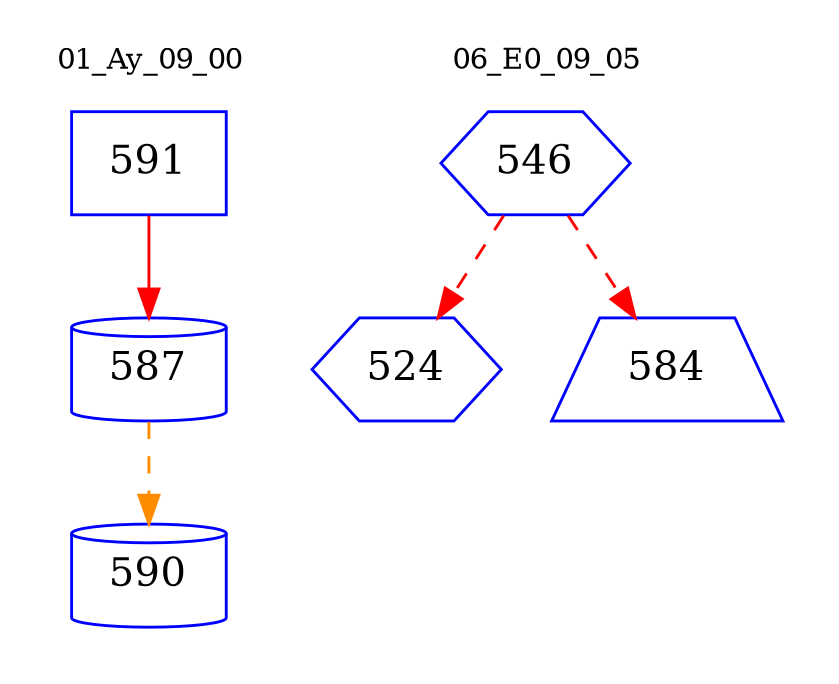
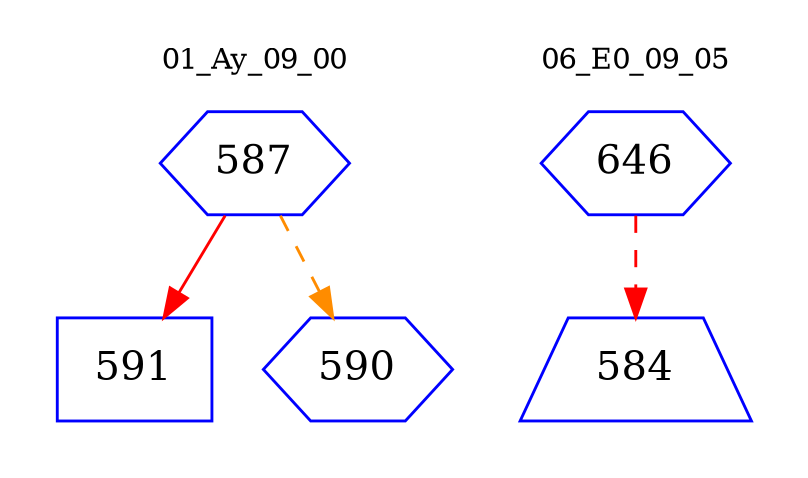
node "546": label "546" -> "646"
edge "591" -> "587": reversed
node "587": shape cylinder -> hexagon
node "524": removed
node "590": shape cylinder -> hexagon
